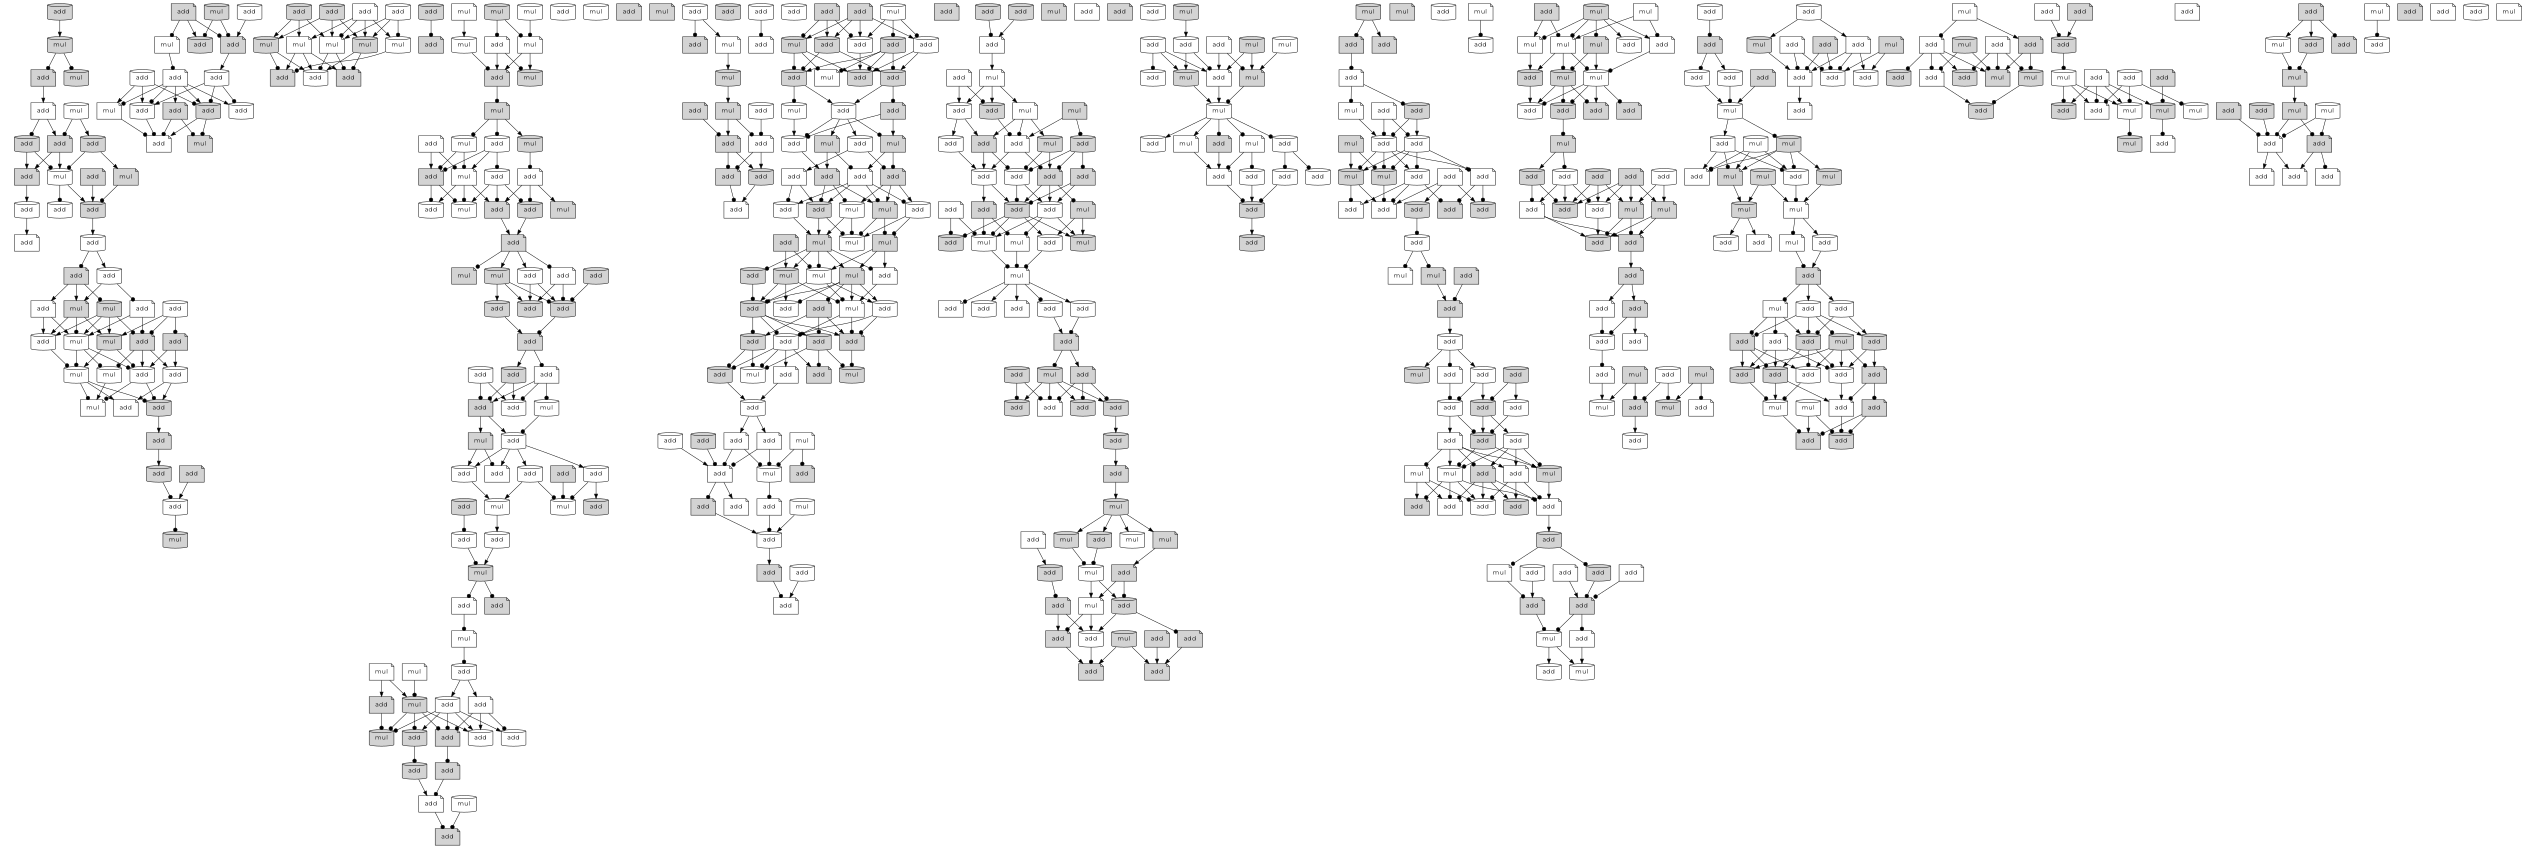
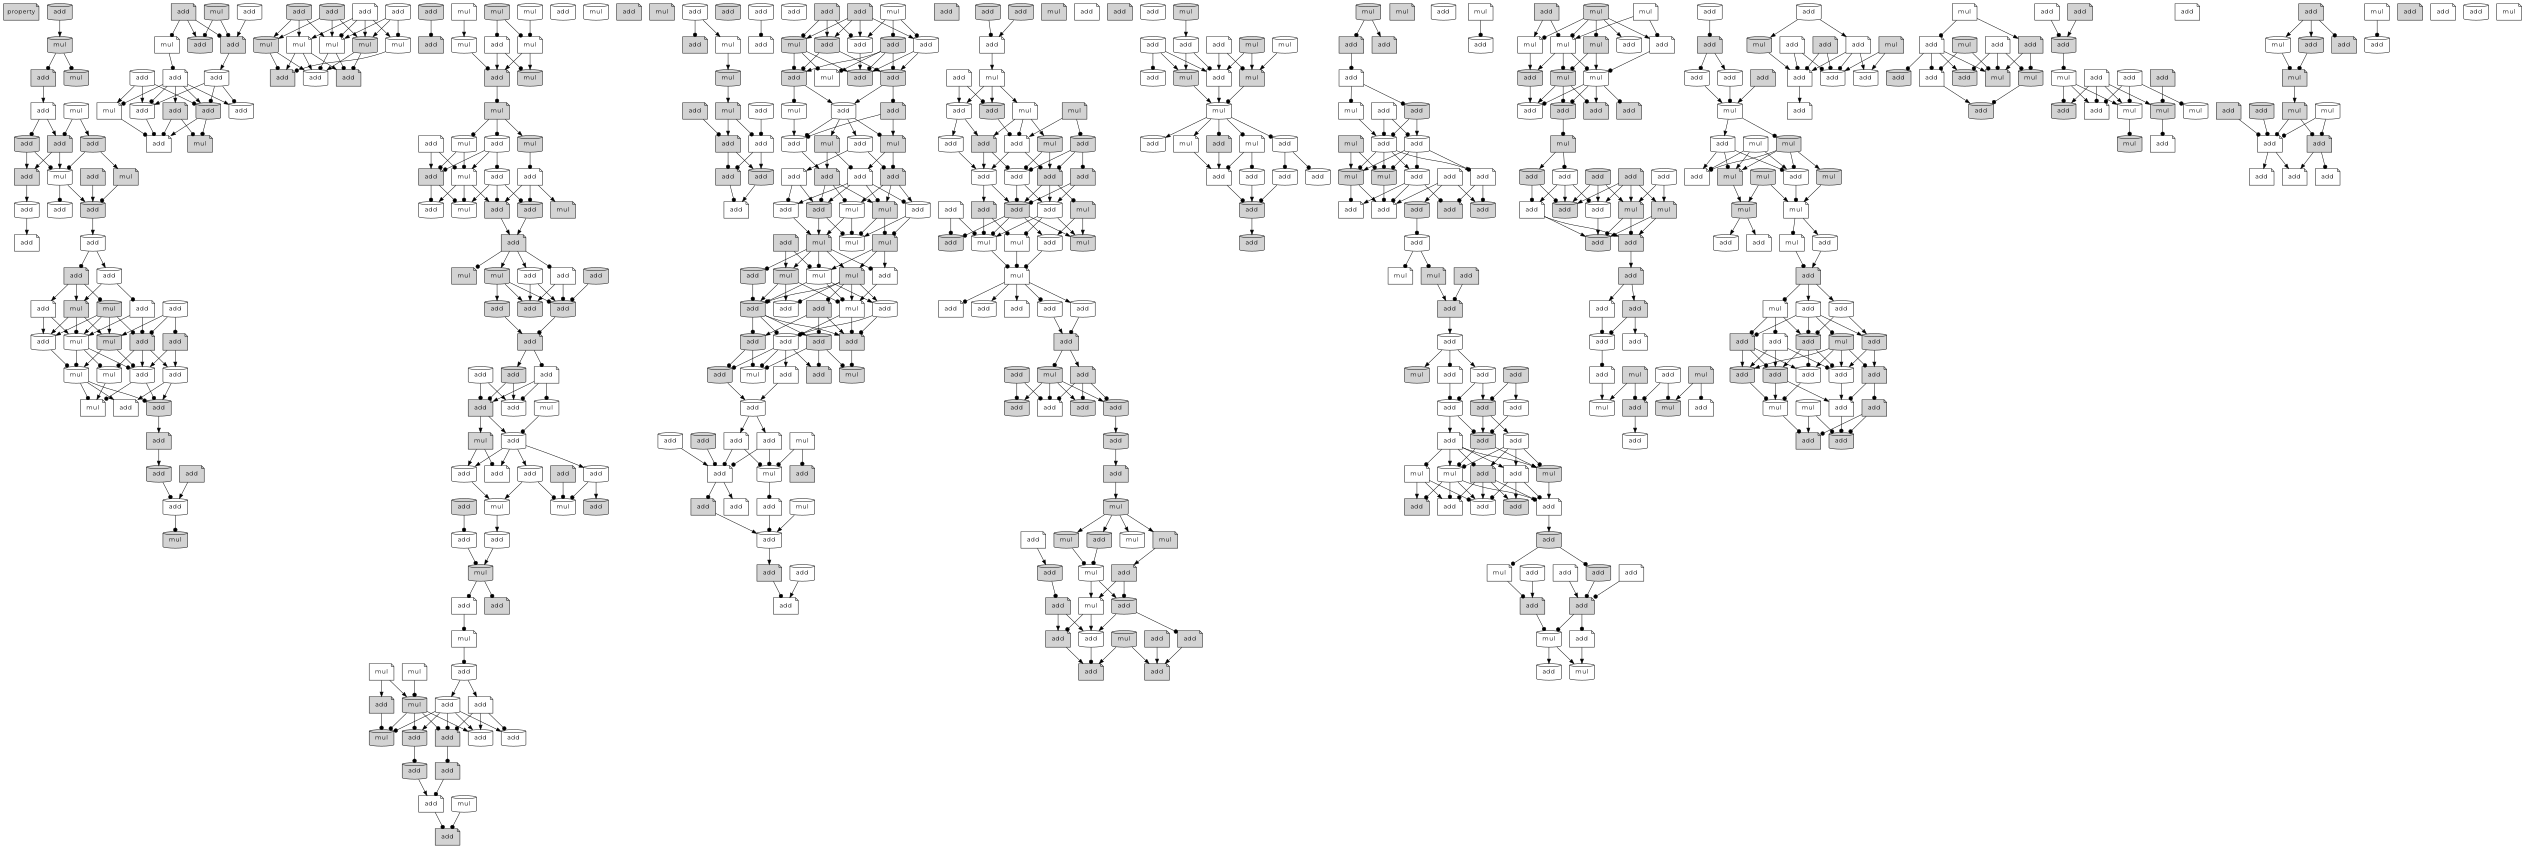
node "property": added
